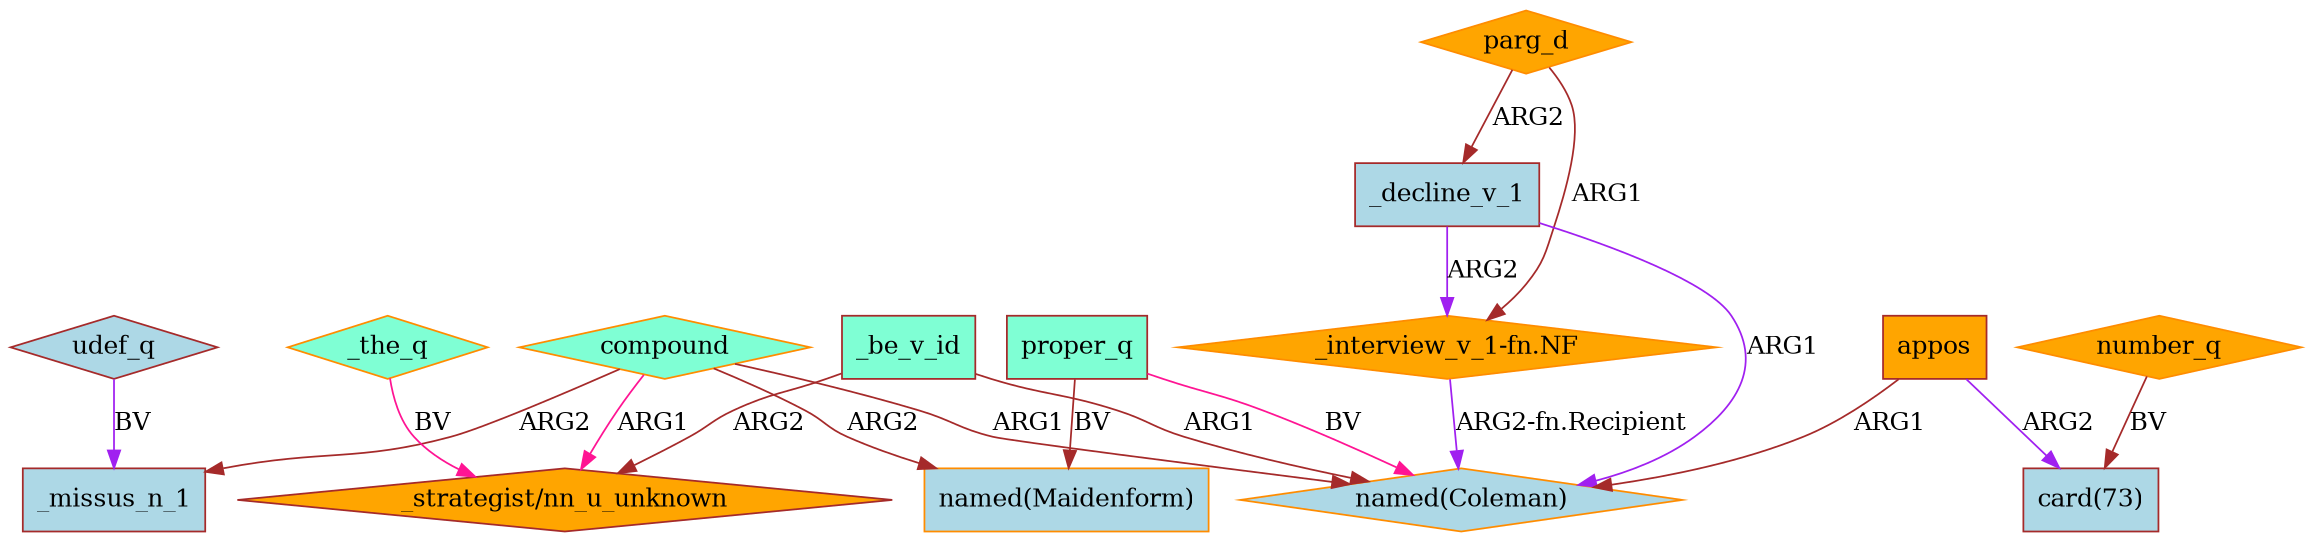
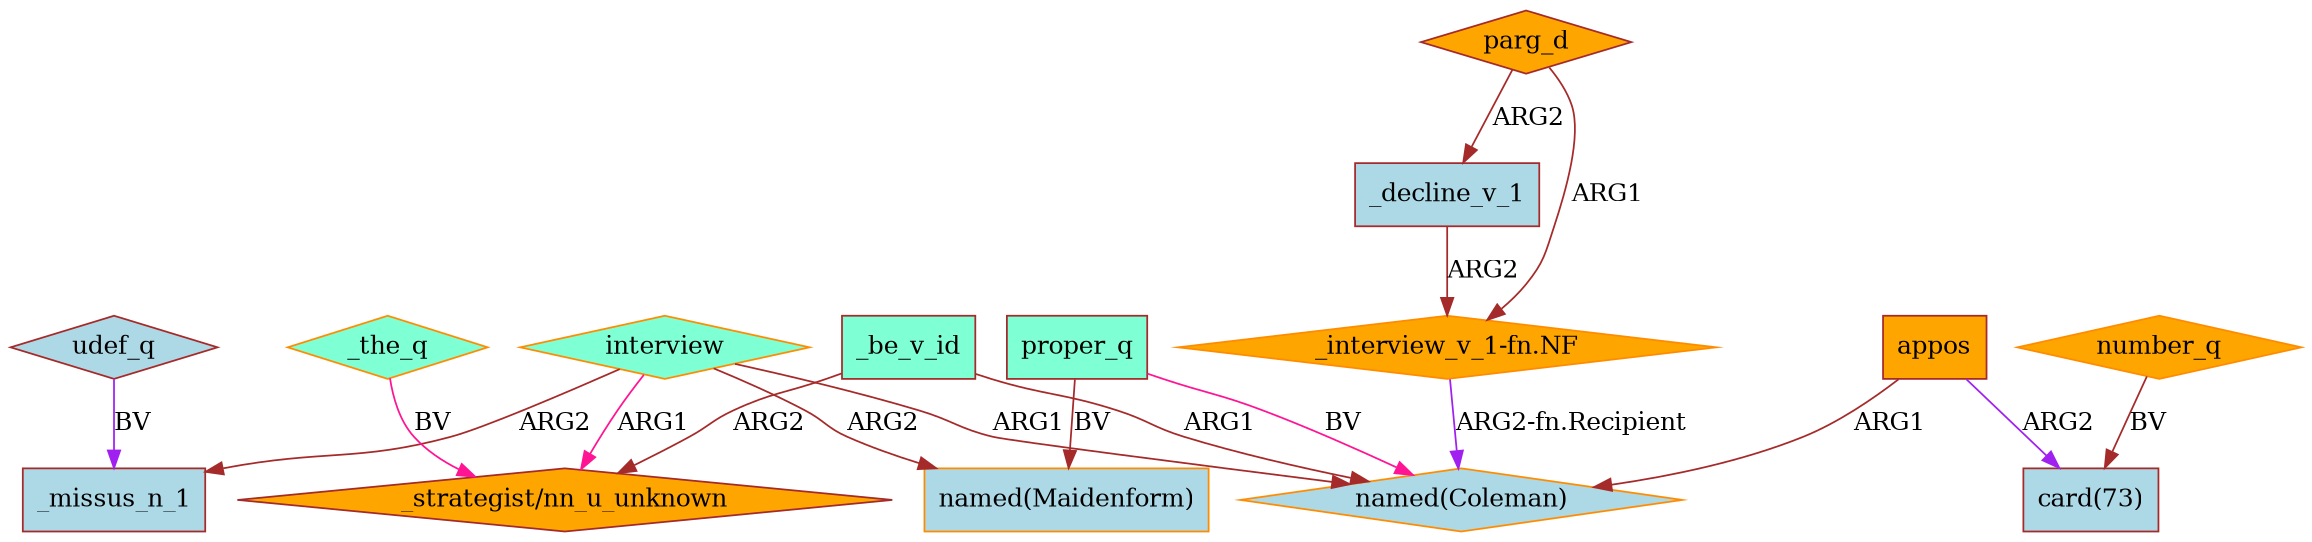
node "parg_d": color darkorange -> brown
edge "_decline_v_1" -> "_interview_v_1-fn.NF": color purple -> brown
edge "_decline_v_1" -> "named(Coleman)": removed, label "ARG1"
node "compound": label "compound" -> "interview"
